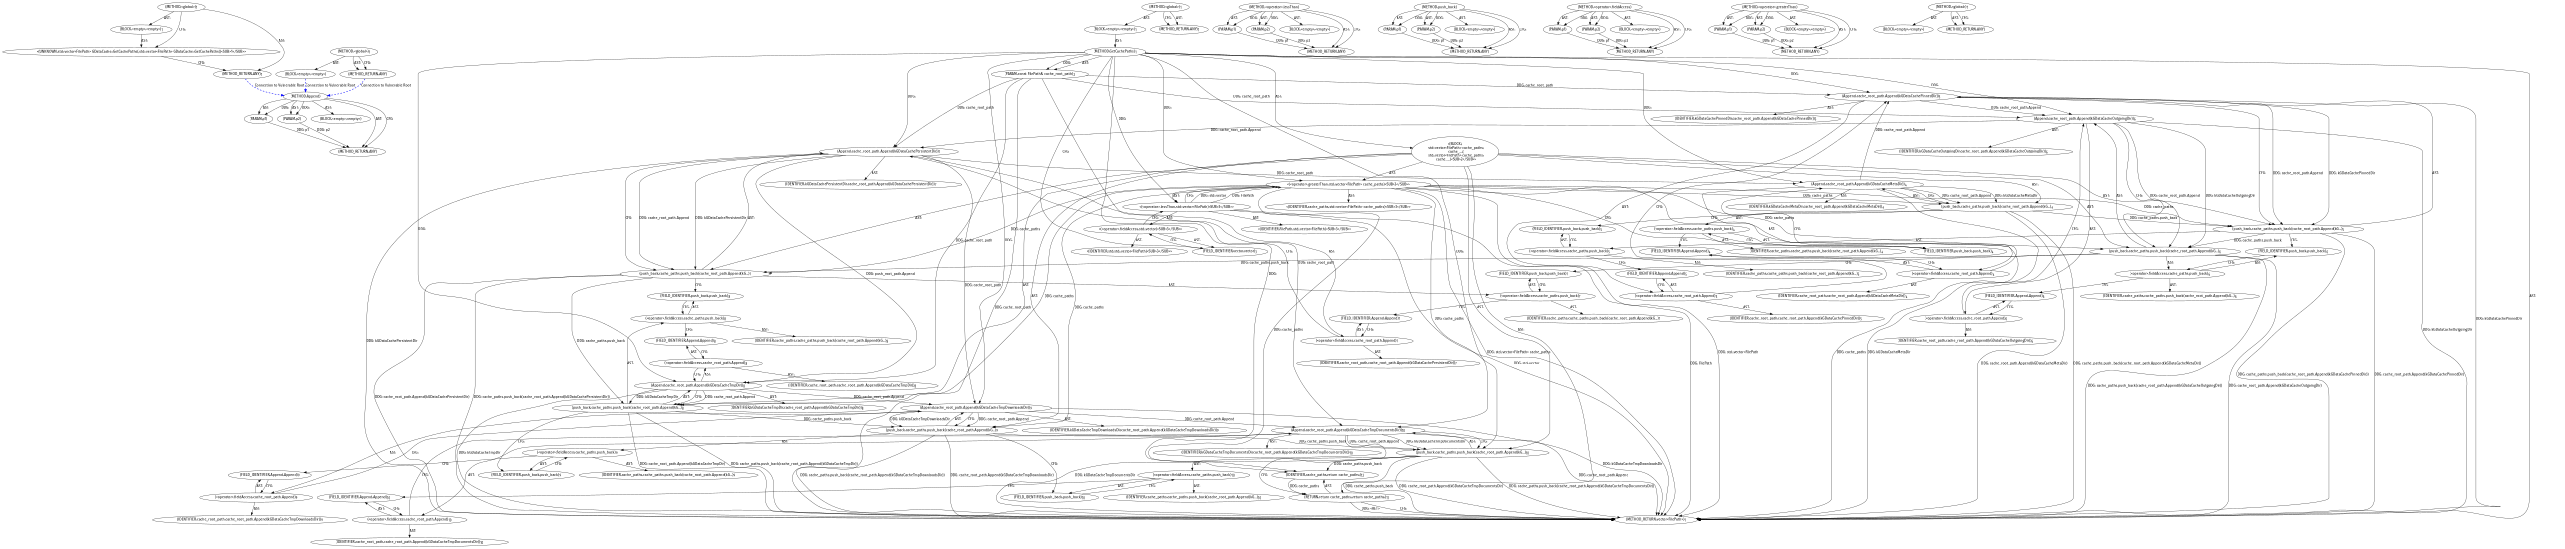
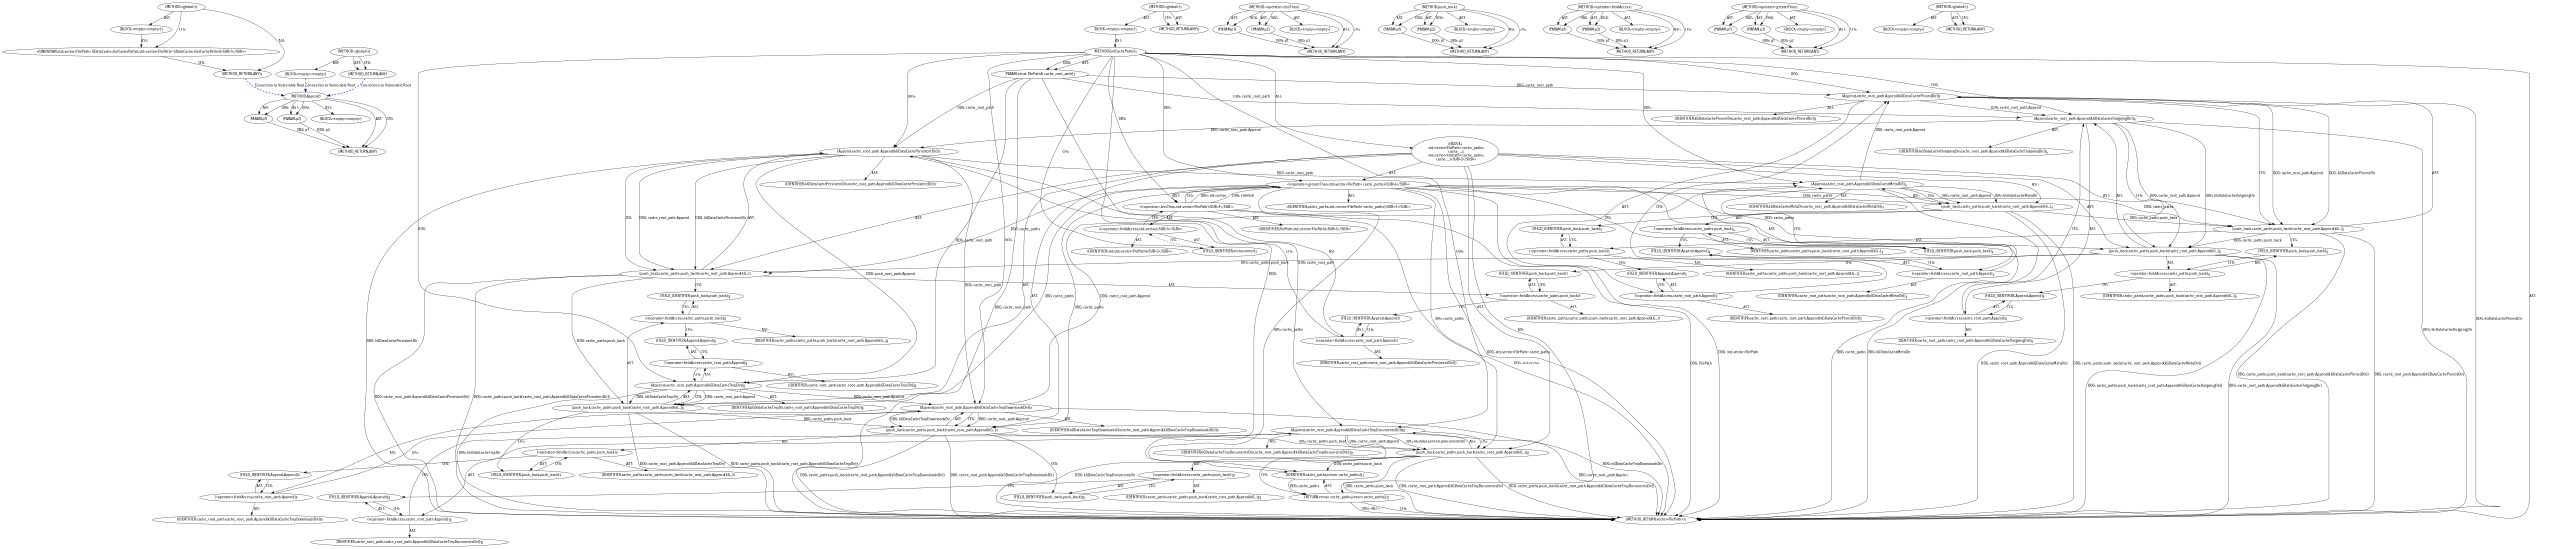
edge "(FIELD_IDENTIFIER,vector,vector)" -> "<(<operator>.fieldAccess,std::vector)<SUB>3</SUB>>": style solid -> dashed
edge "(Append,cache_root_path.Append(kGDataCacheTmpDownloadsDir))" -> "(Append,cache_root_path.Append(kGDataCacheTmpDocumentsDir))": now "(Append,cache_root_path.Append(kGDataCacheTmpDownloadsDir))" -> "(Append,cache_root_path.Append(kGDataCacheMetaDir))"
